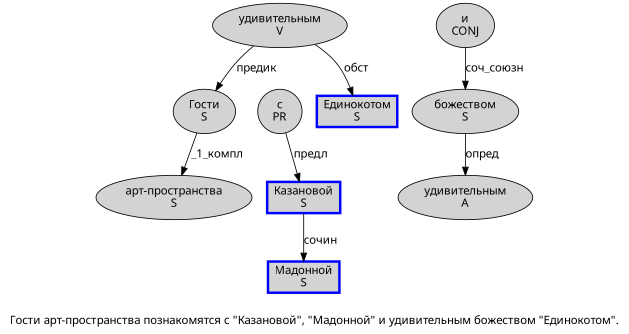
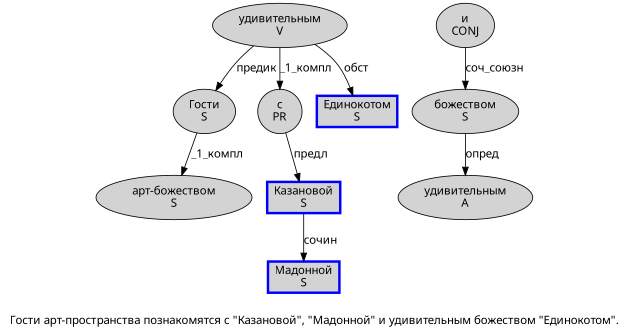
edge "удивительным V" -> "с PR": added, label "_1_компл"
node "арт-пространства S": label "арт-пространства S" -> "арт-божеством S"
